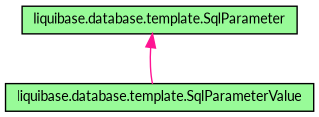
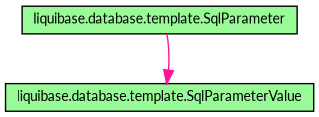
edge "liquibase.database.template.SqlParameterValue" -> "liquibase.database.template.SqlParameter": reversed
